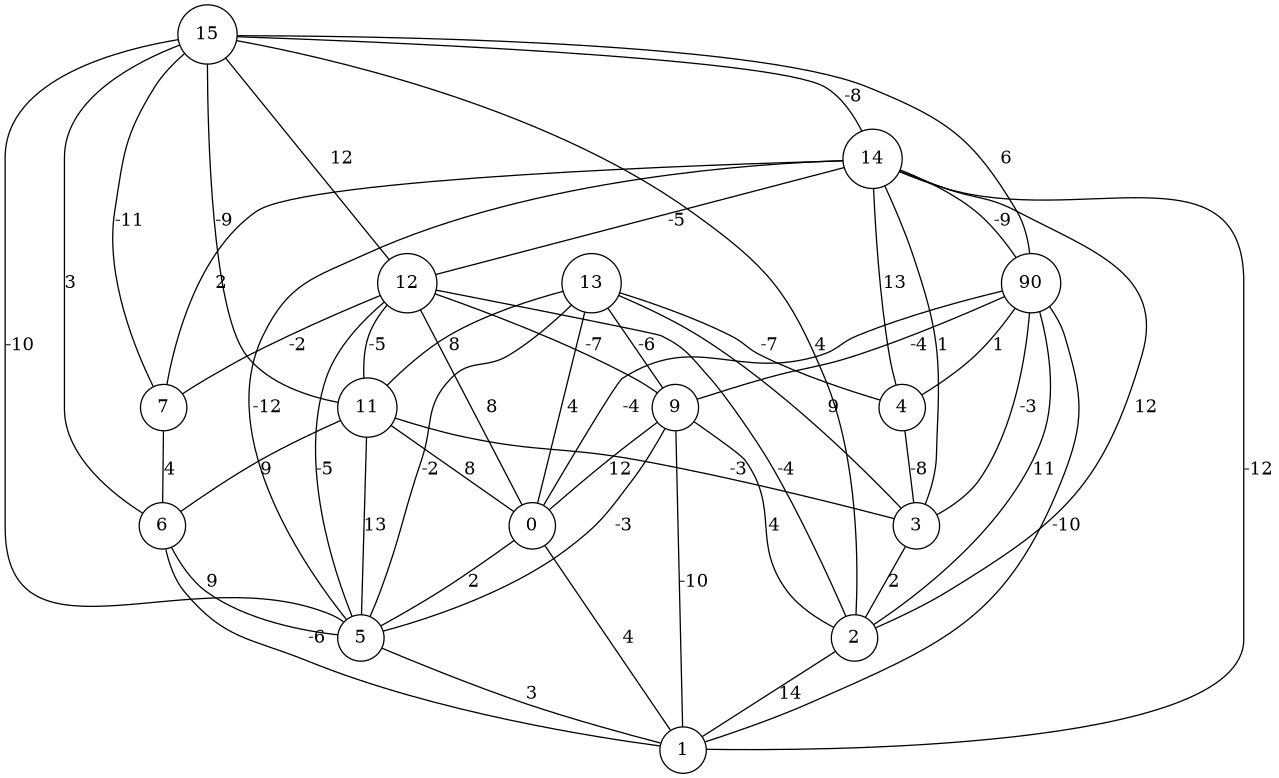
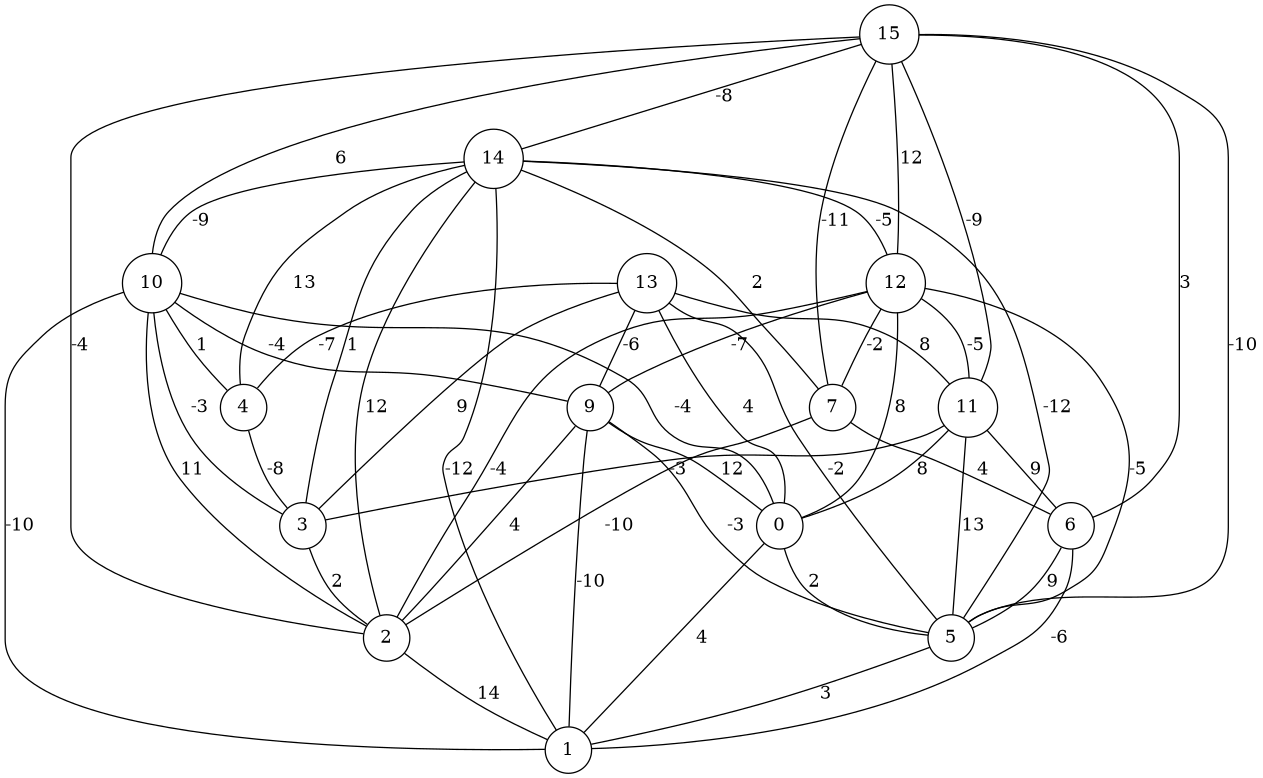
node "90": label "90" -> "10"
edge "15" -- "2": label "4" -> "-4"
edge "7" -- "2": added, label "-10"
